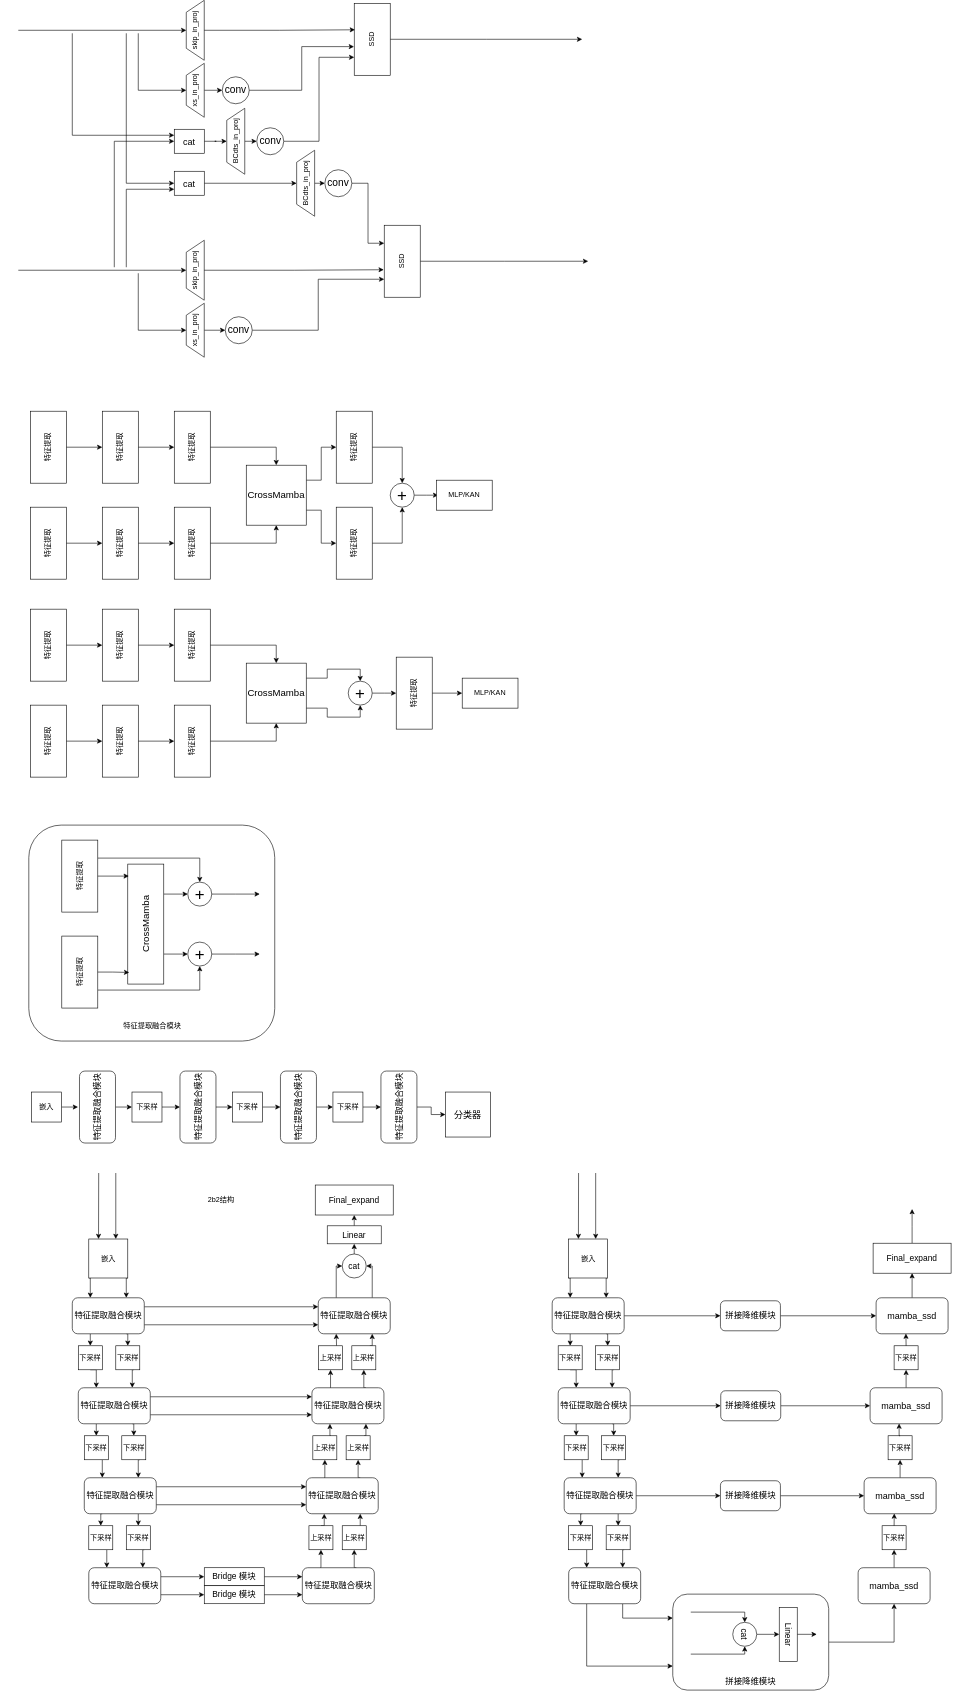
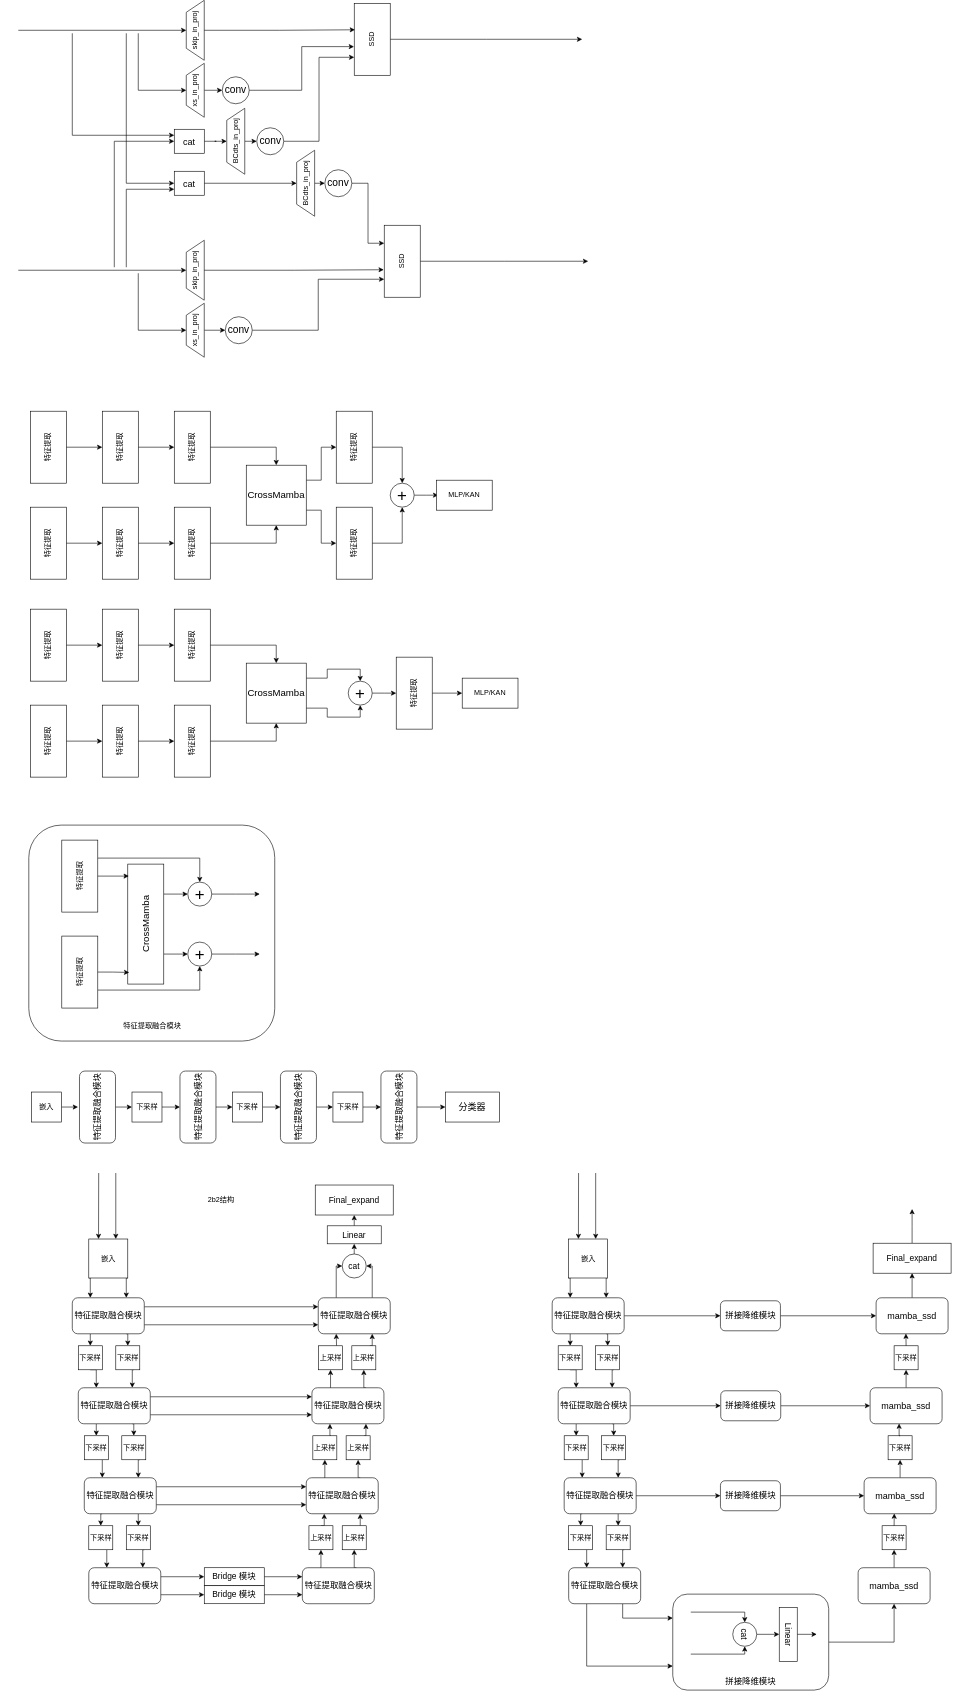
node "分类器": size 45x45 -> 54x30
